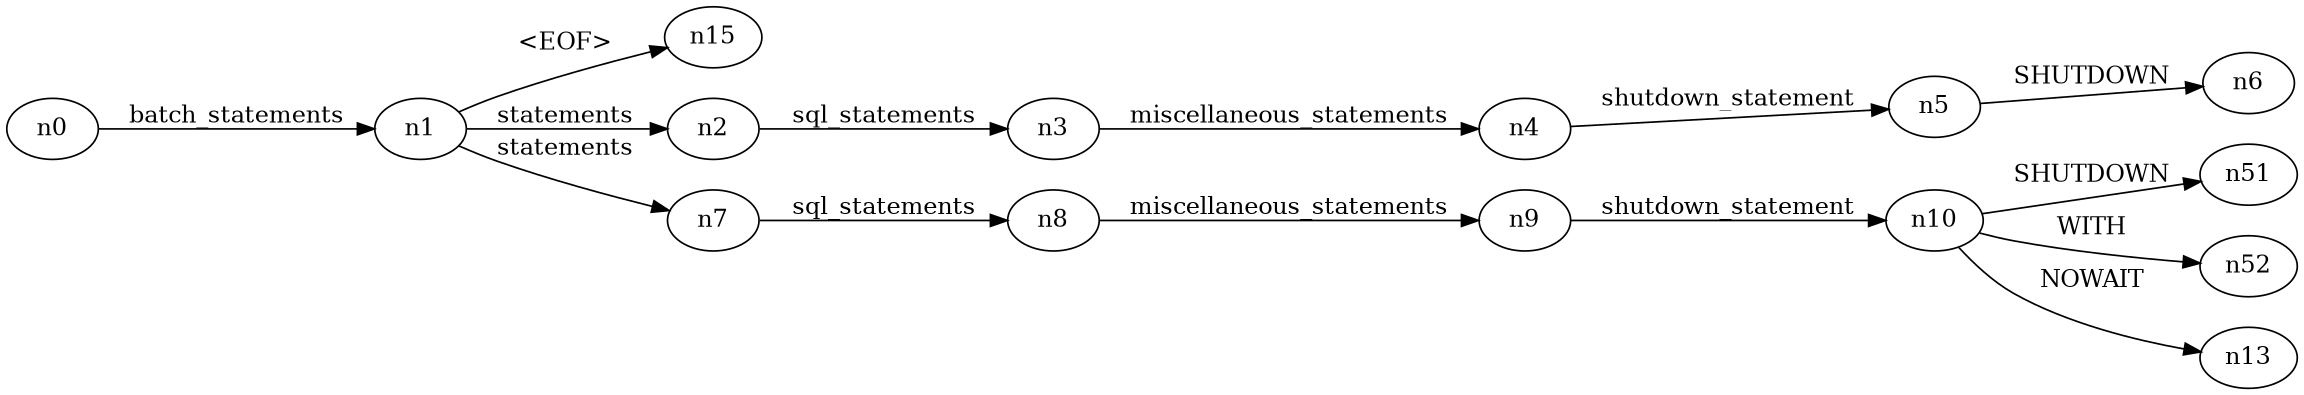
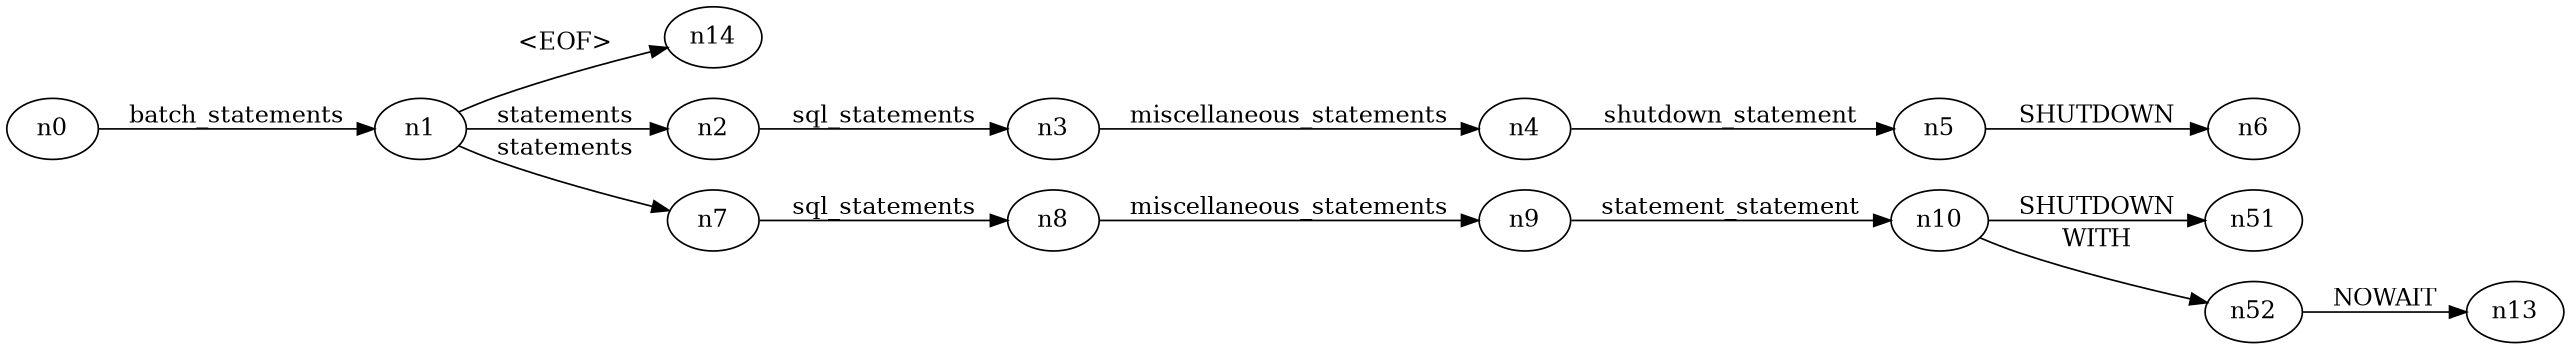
node "n15": label "n15" -> "n14"
edge "n9" -> "n10": label "shutdown_statement" -> "statement_statement"
edge "n10" -> "n13": now "n52" -> "n13"
